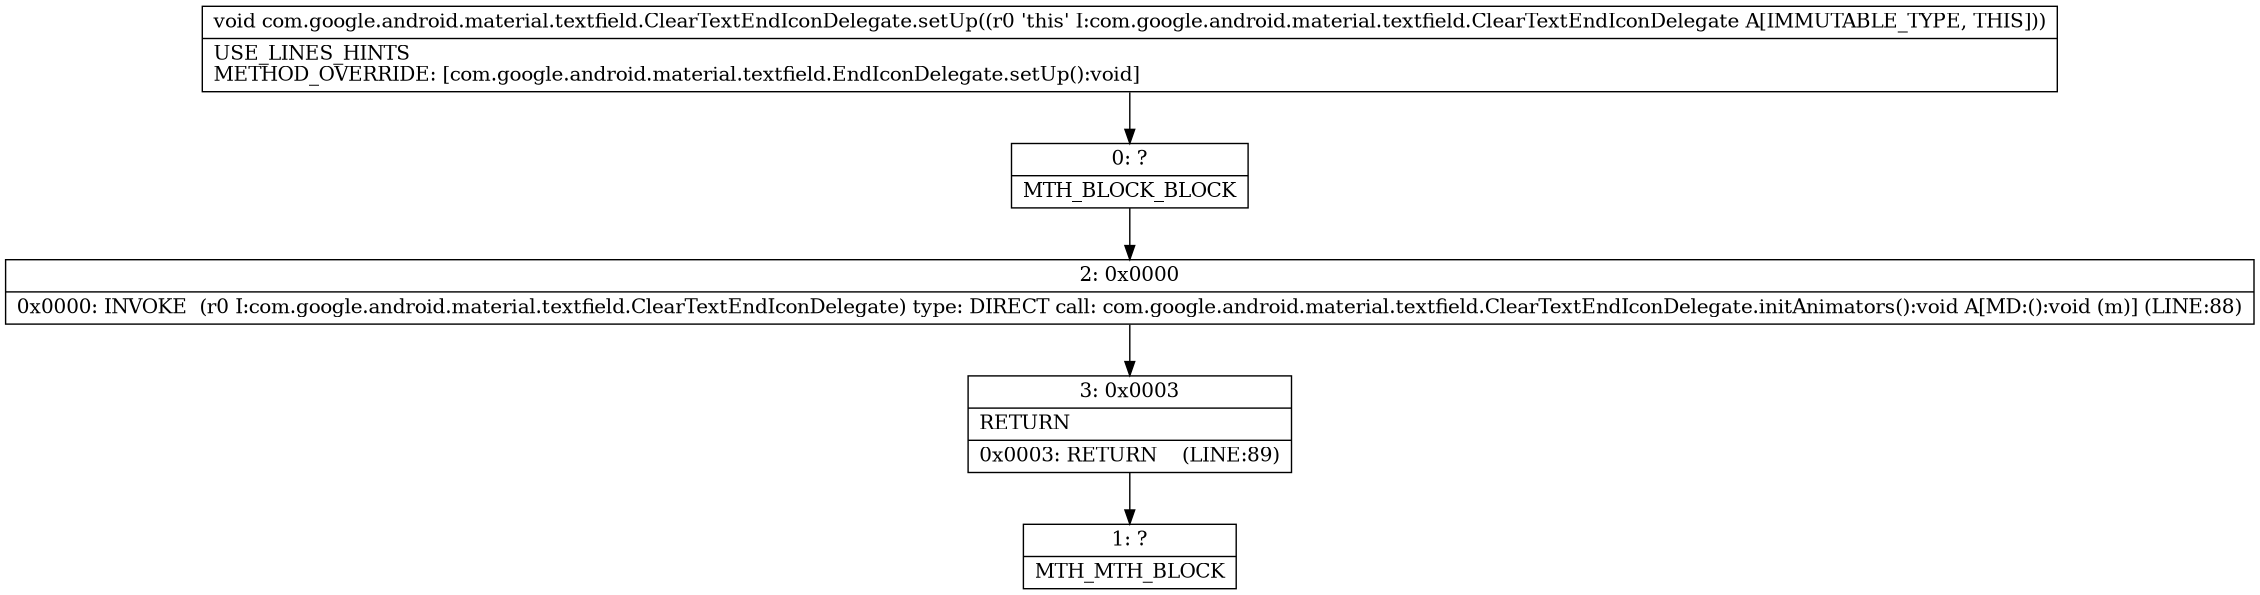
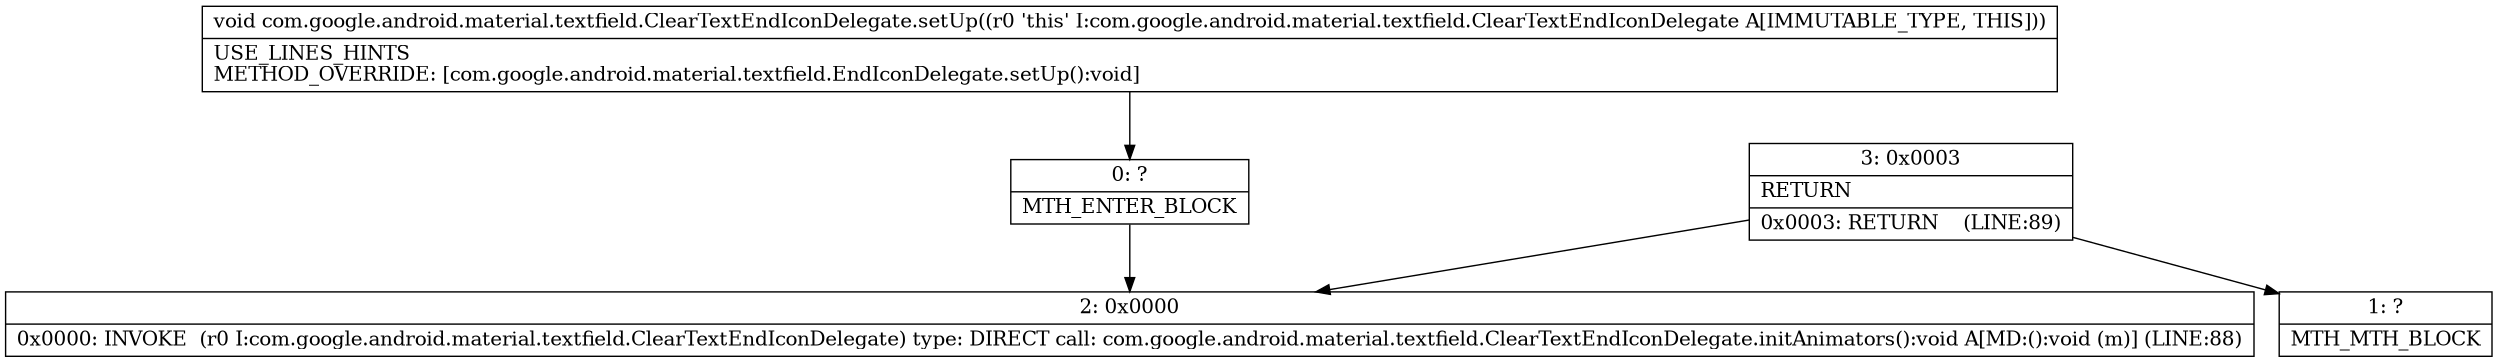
node "0: ?": text "MTH_BLOCK_BLOCK" -> "MTH_ENTER_BLOCK"
edge "2: 0x0000" -> "3: 0x0003": reversed
